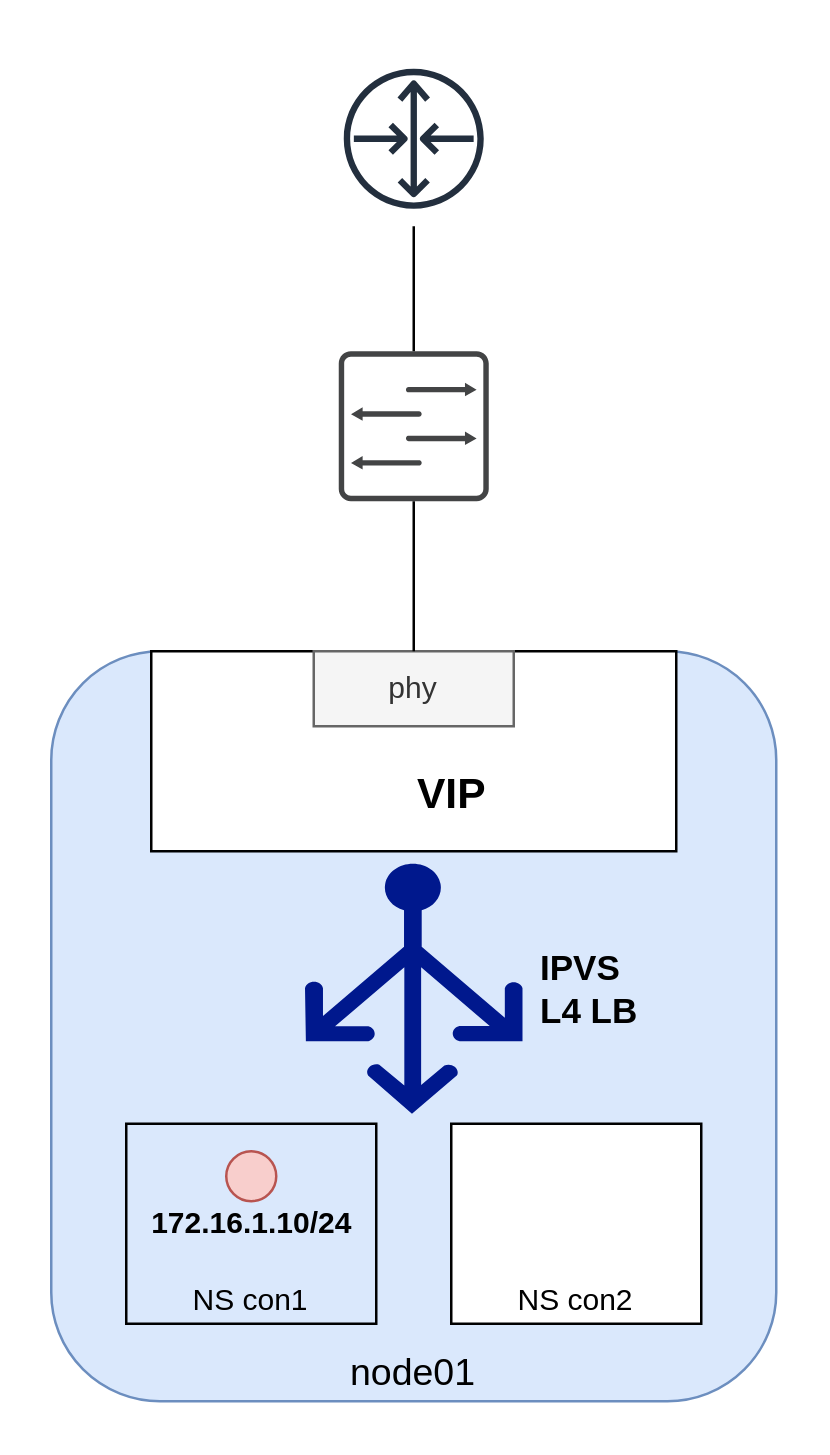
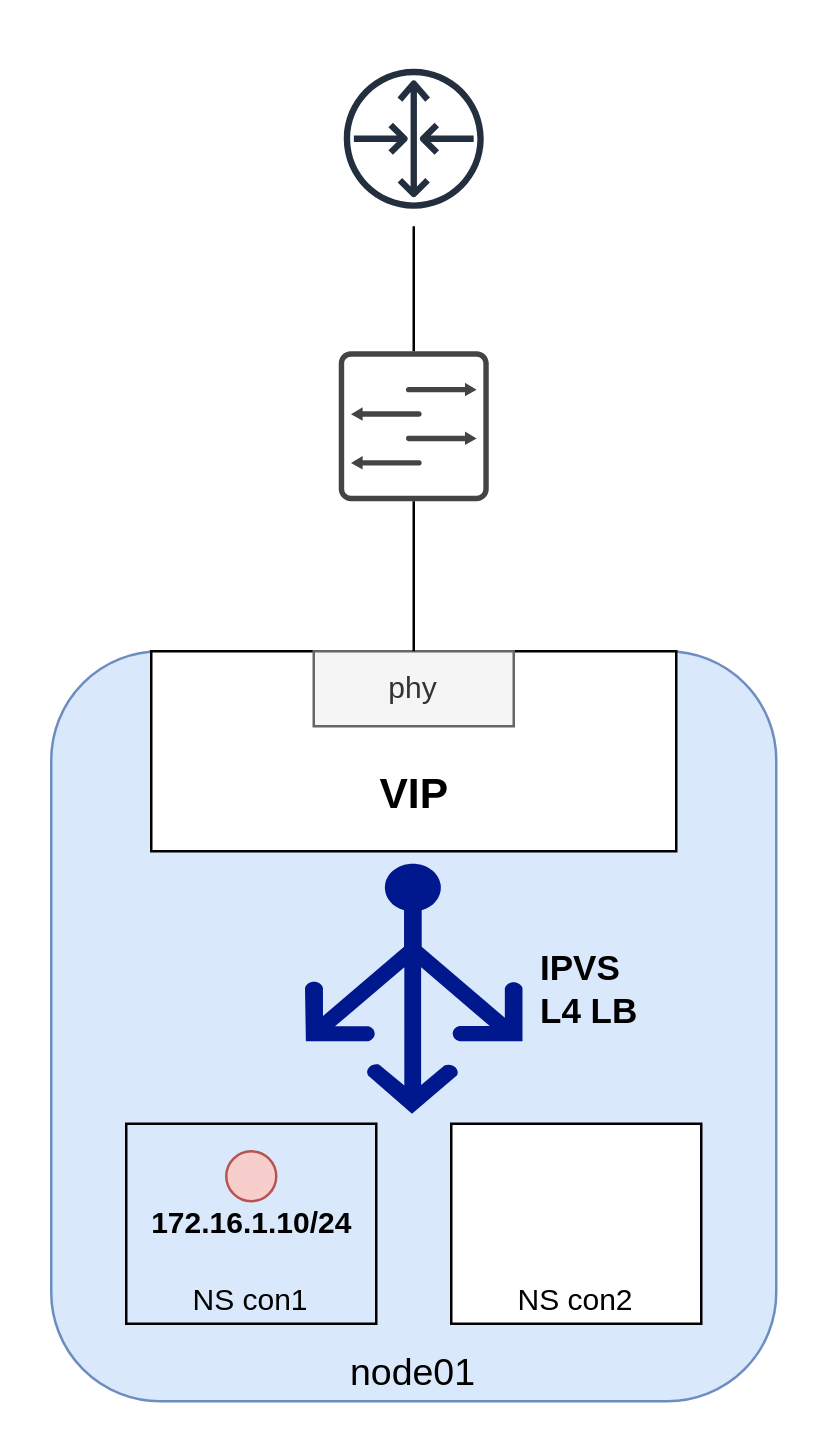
node "VIP": moved (451, 795) -> (414, 795)
